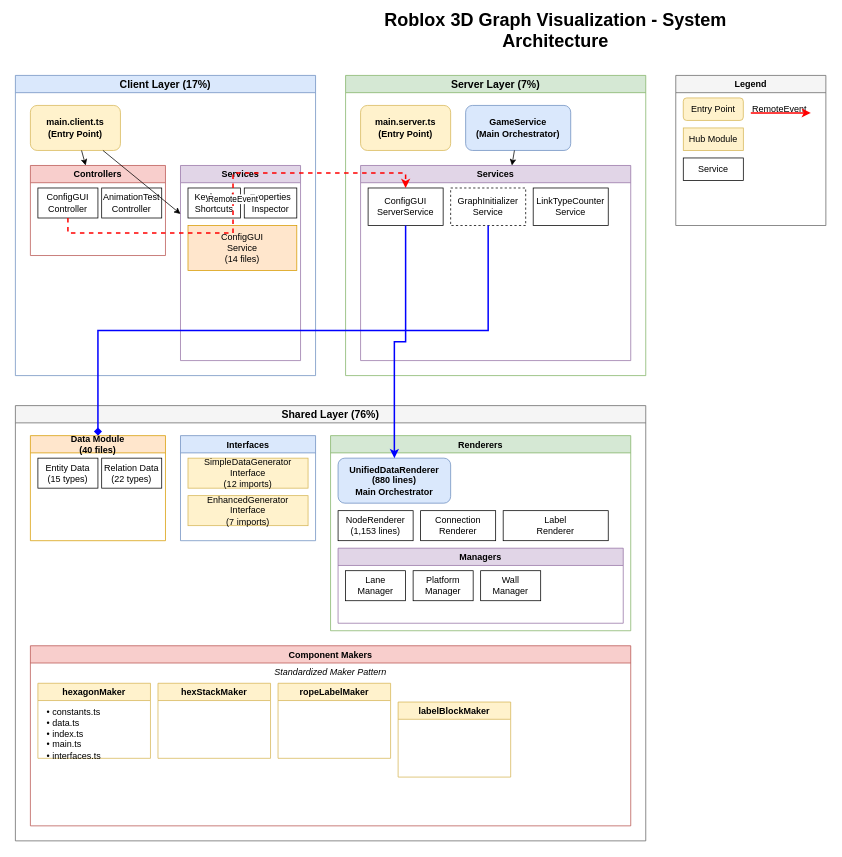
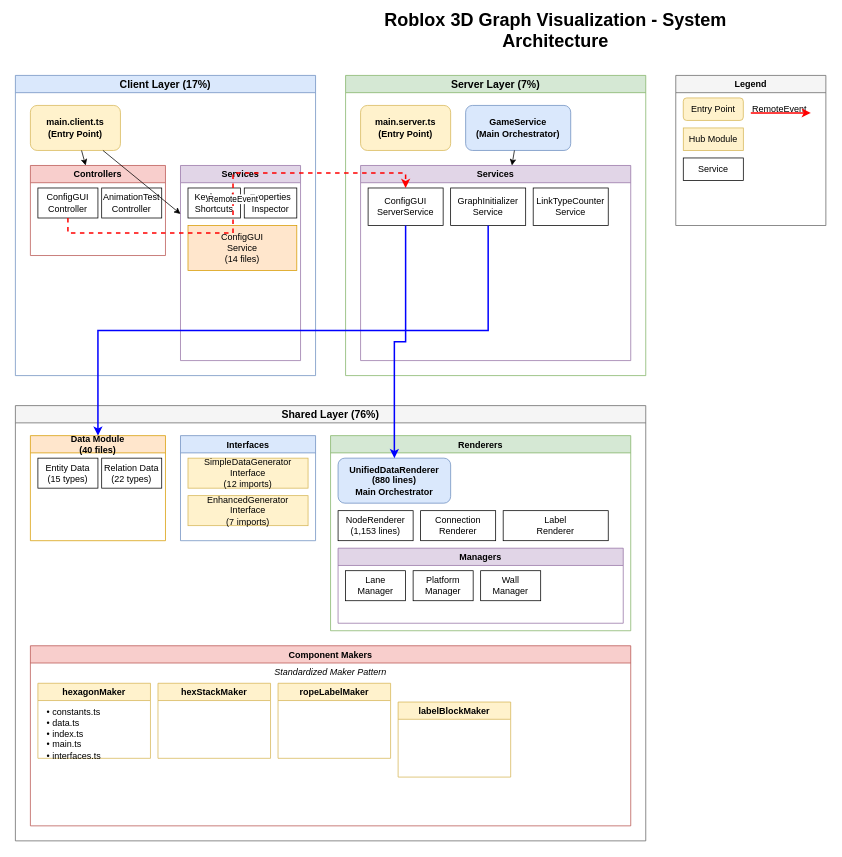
node "GraphInitializer Service": style dashed -> solid
edge "GraphInitializer Service" -> "Data Module (40 files)": arrowhead diamond -> classic
